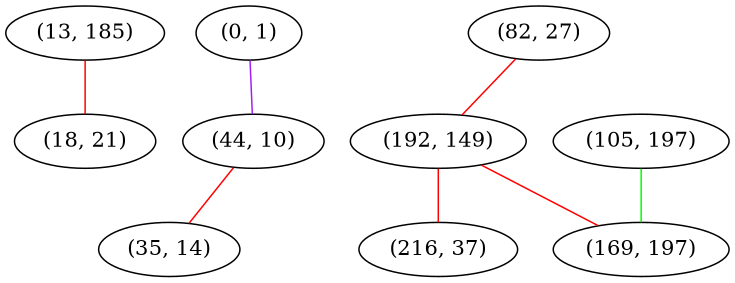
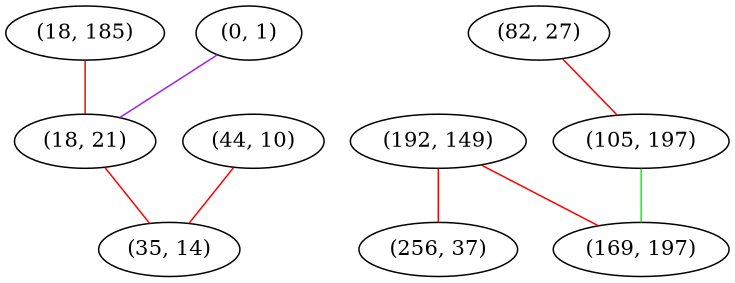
node "(13, 185)": label "(13, 185)" -> "(18, 185)"
edge "(0, 1)" -- "(44, 10)": now "(0, 1)" -- "(18, 21)"
edge "(82, 27)" -- "(192, 149)": now "(82, 27)" -- "(105, 197)"
edge "(18, 21)" -- "(35, 14)": added
node "(216, 37)": label "(216, 37)" -> "(256, 37)"
